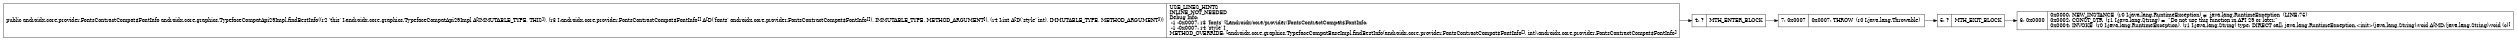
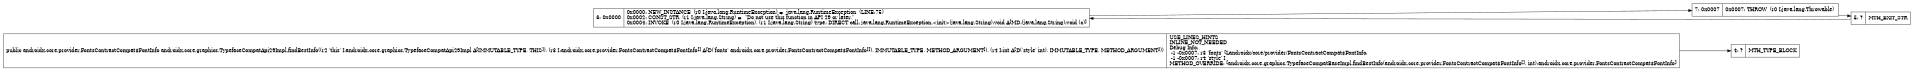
node "4: ?": text "MTH_ENTER_BLOCK" -> "MTH_TYPE_BLOCK"
node "5: ?": text "MTH_EXIT_BLOCK" -> "MTH_EXIT_STR"
edge "4: ?" -> "7: 0x0007": now "6: 0x0000" -> "7: 0x0007"
